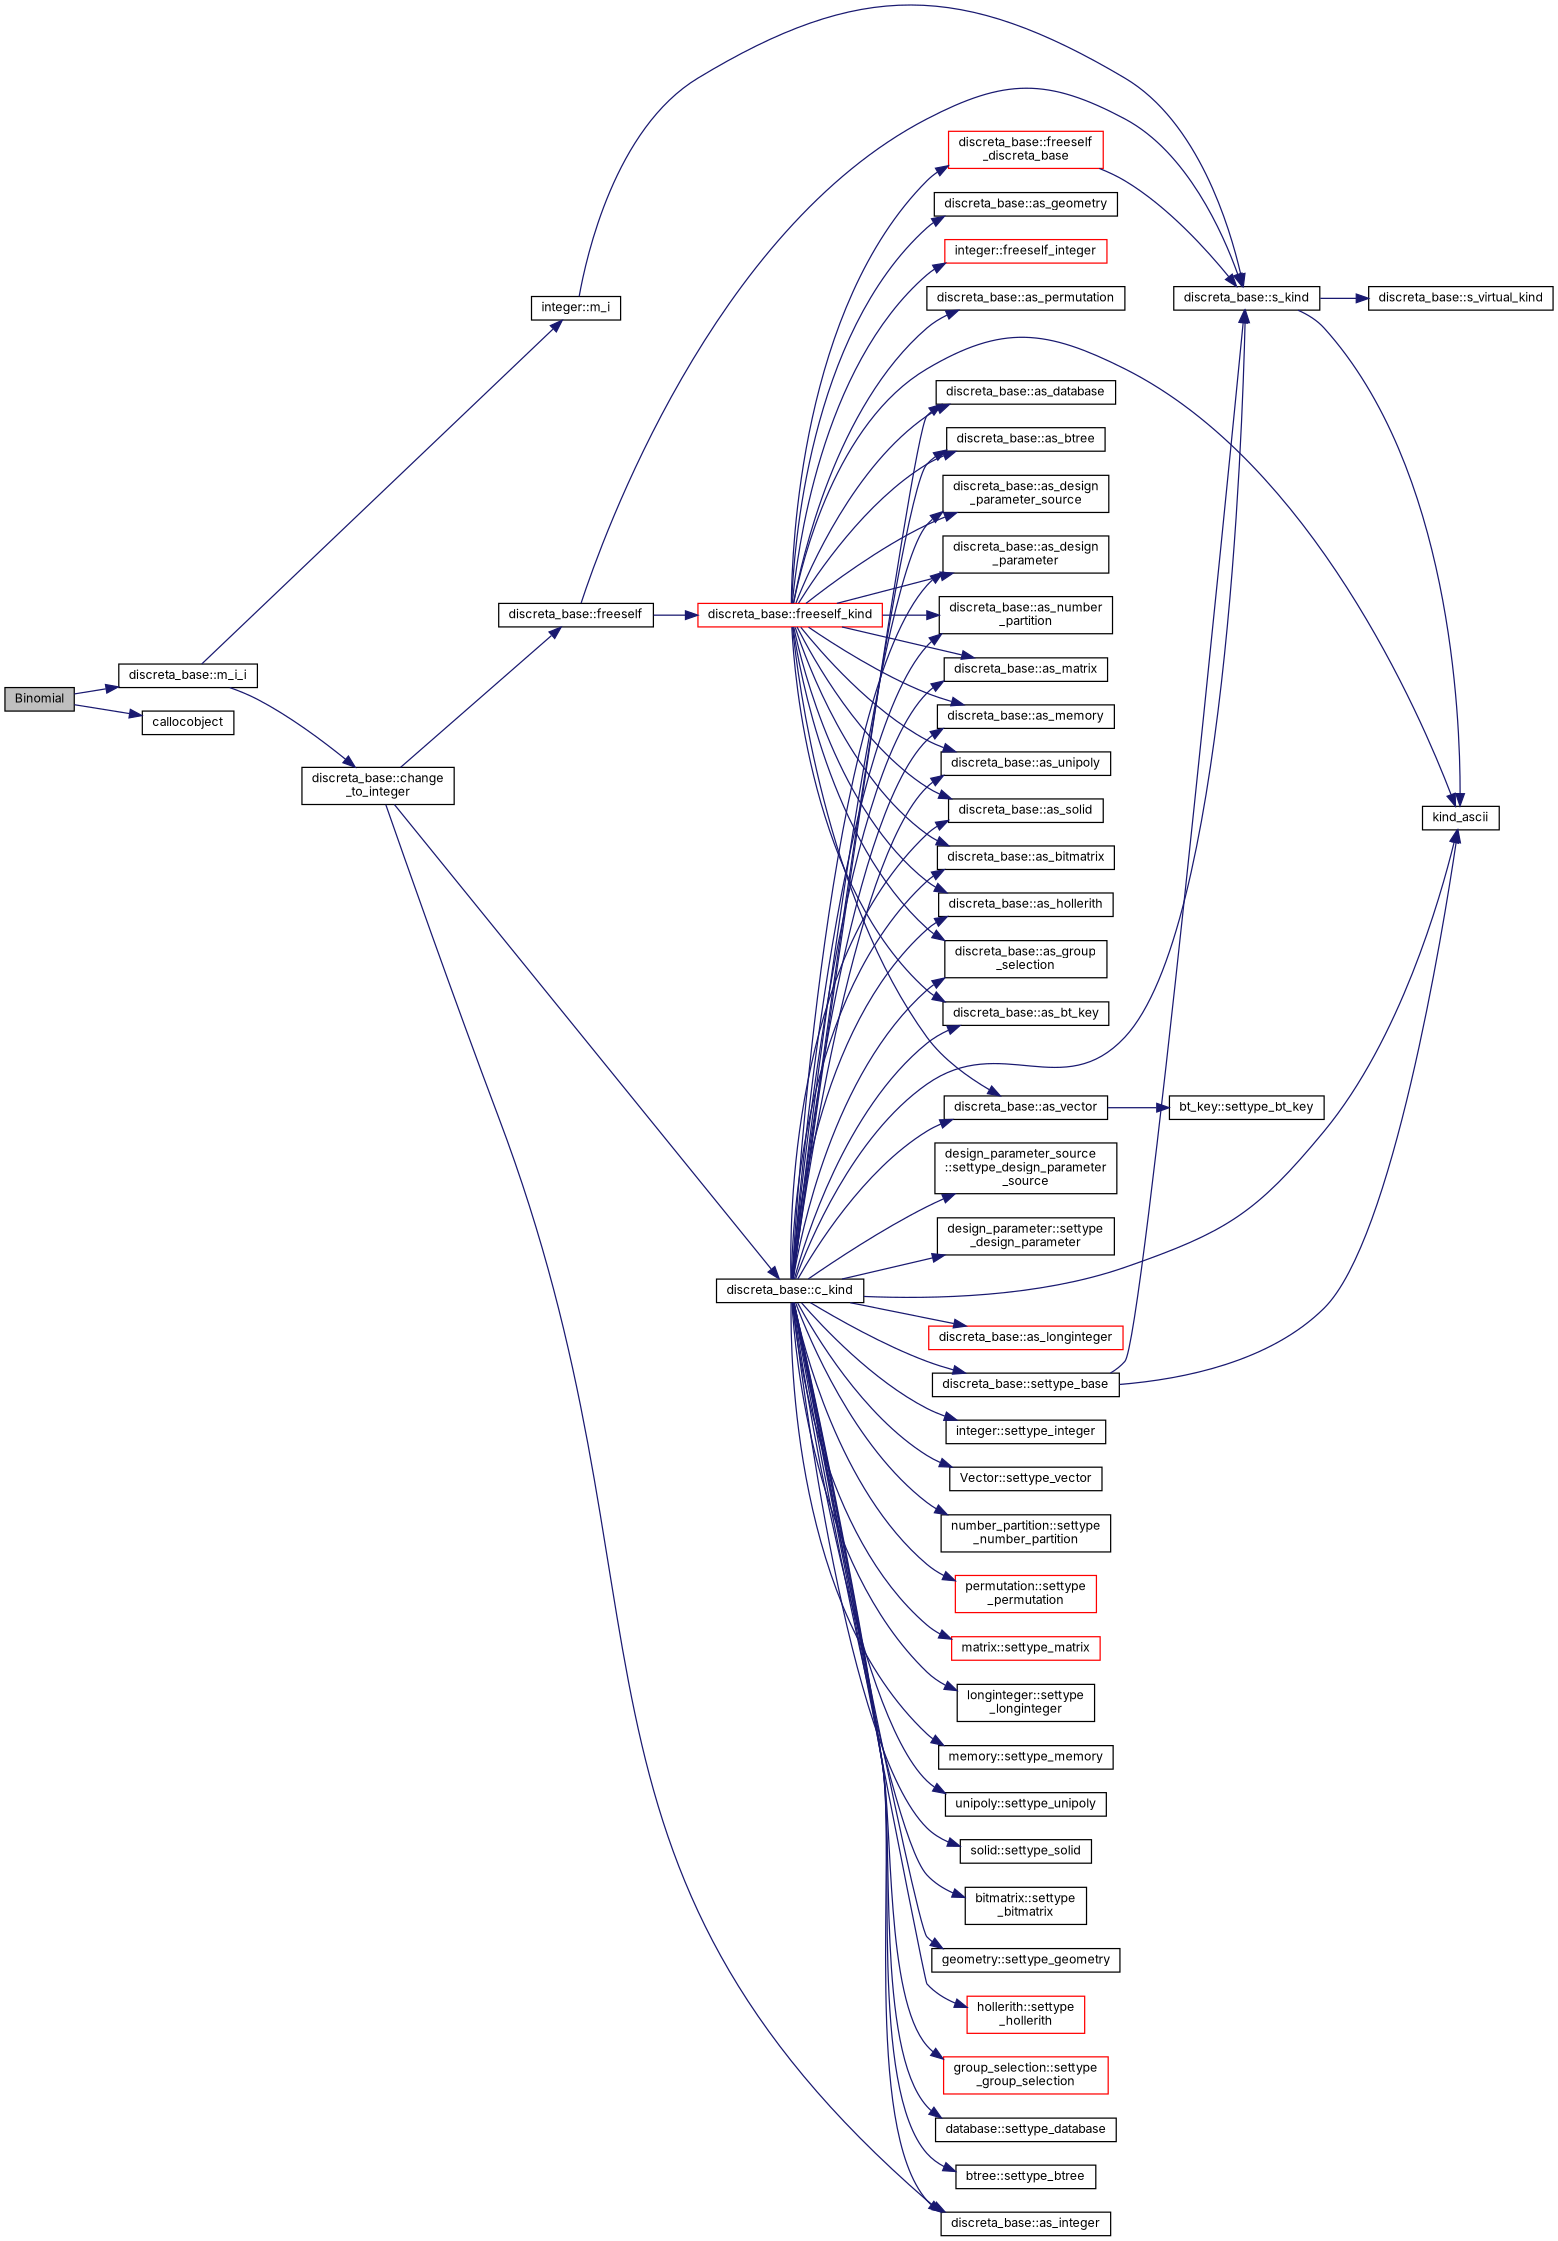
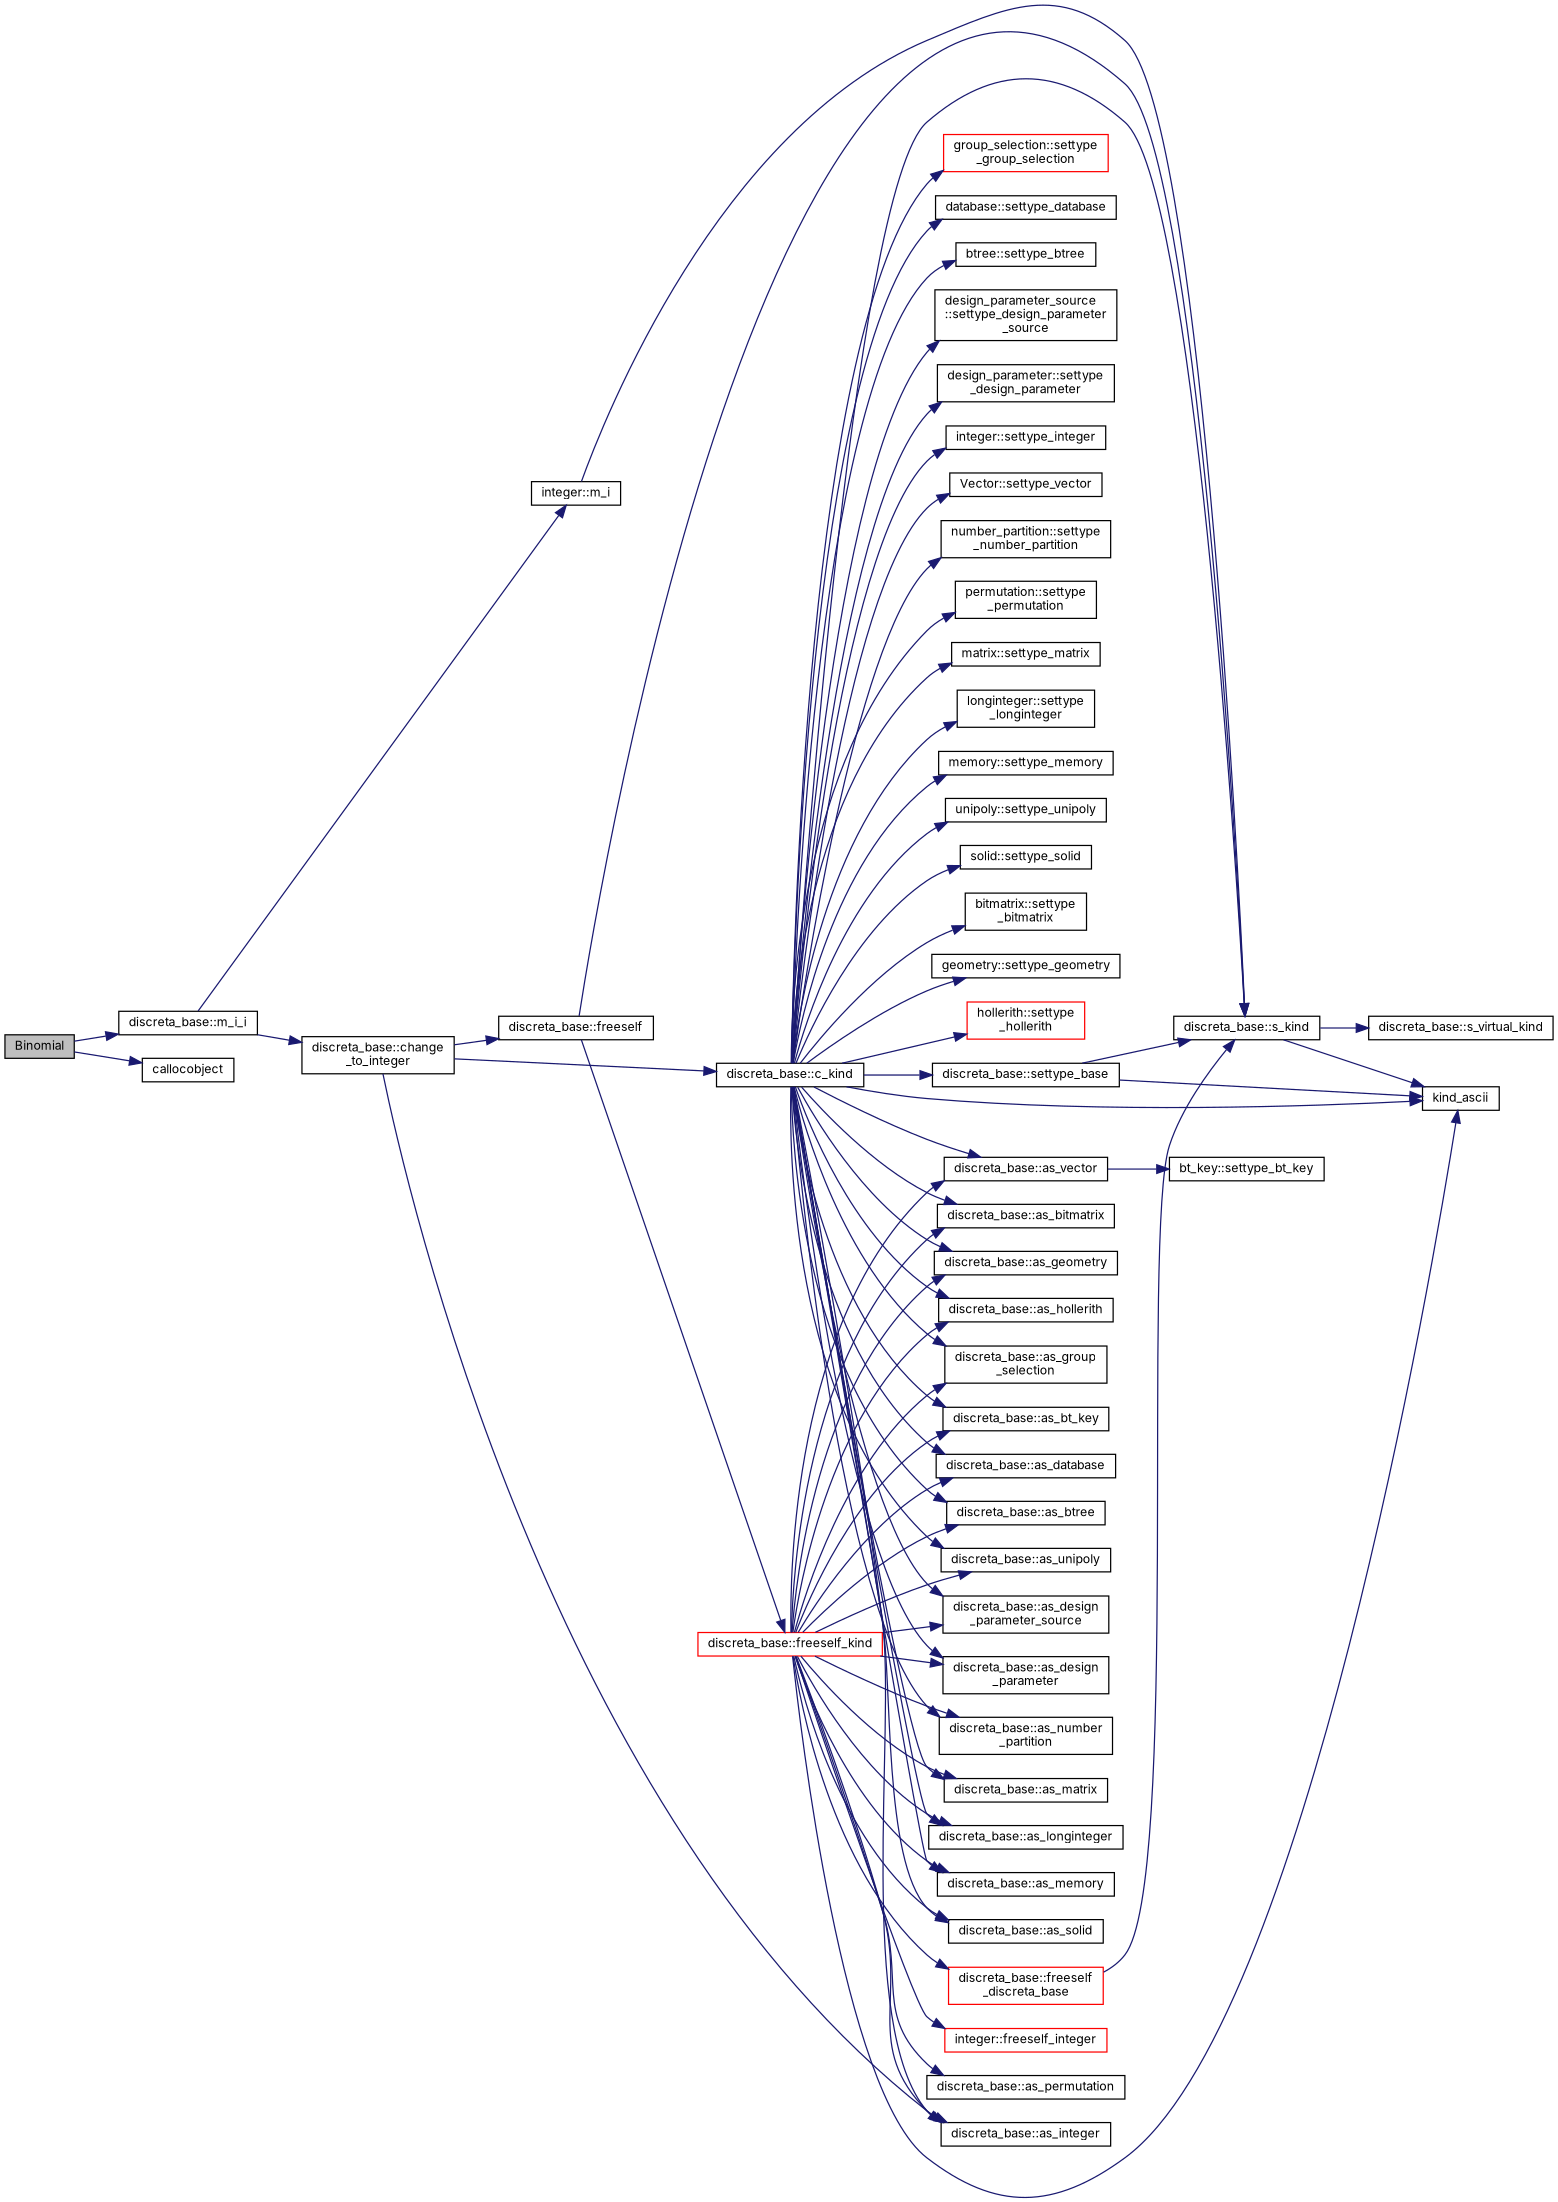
edge "discreta_base::c_kind" -> "discreta_base::as_geometry": added
node "discreta_base::as_longinteger": color red -> black
node "permutation::settype _permutation": color red -> black
node "matrix::settype_matrix": color red -> black
edge "discreta_base::freeself_kind" -> "discreta_base::as_longinteger": added
edge "discreta_base::freeself_kind" -> "discreta_base::as_integer": added
